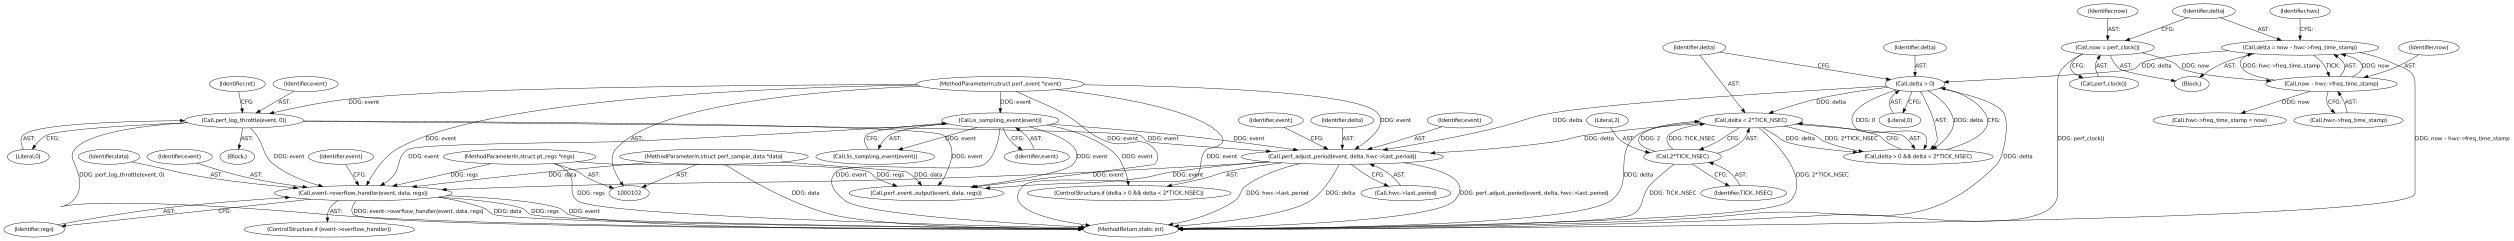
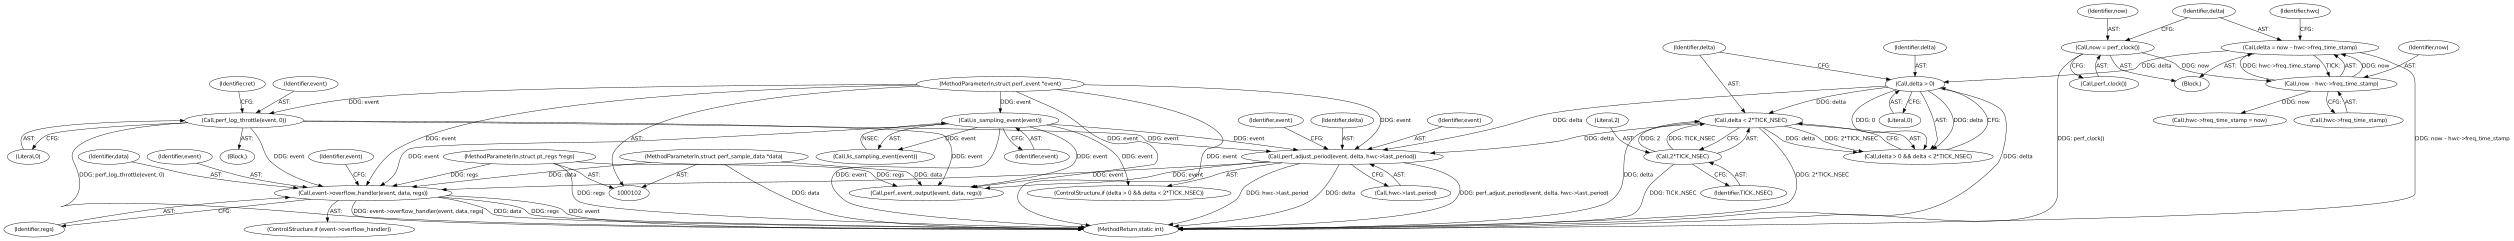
edge "(Call,!is_sampling_event(event))" -> "(Call,is_sampling_event(event))": label "CFG: " -> "NSEC: "
